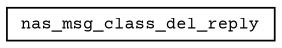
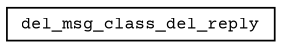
node "nas_msg_class_del_reply": label "nas_msg_class_del_reply" -> "del_msg_class_del_reply"
